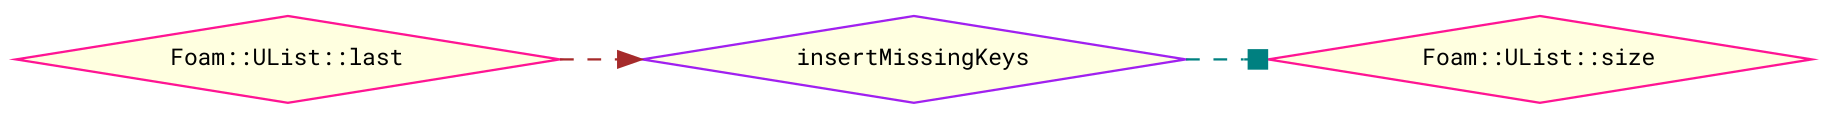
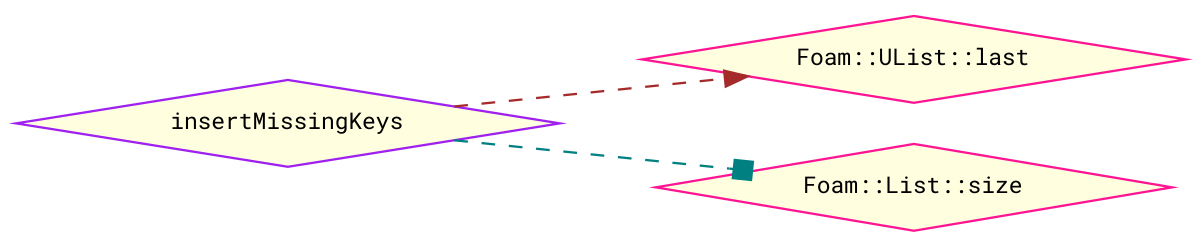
edge "Foam::UList::last" -> "insertMissingKeys": reversed
node "Foam::UList::size": label "Foam::UList::size" -> "Foam::List::size"
